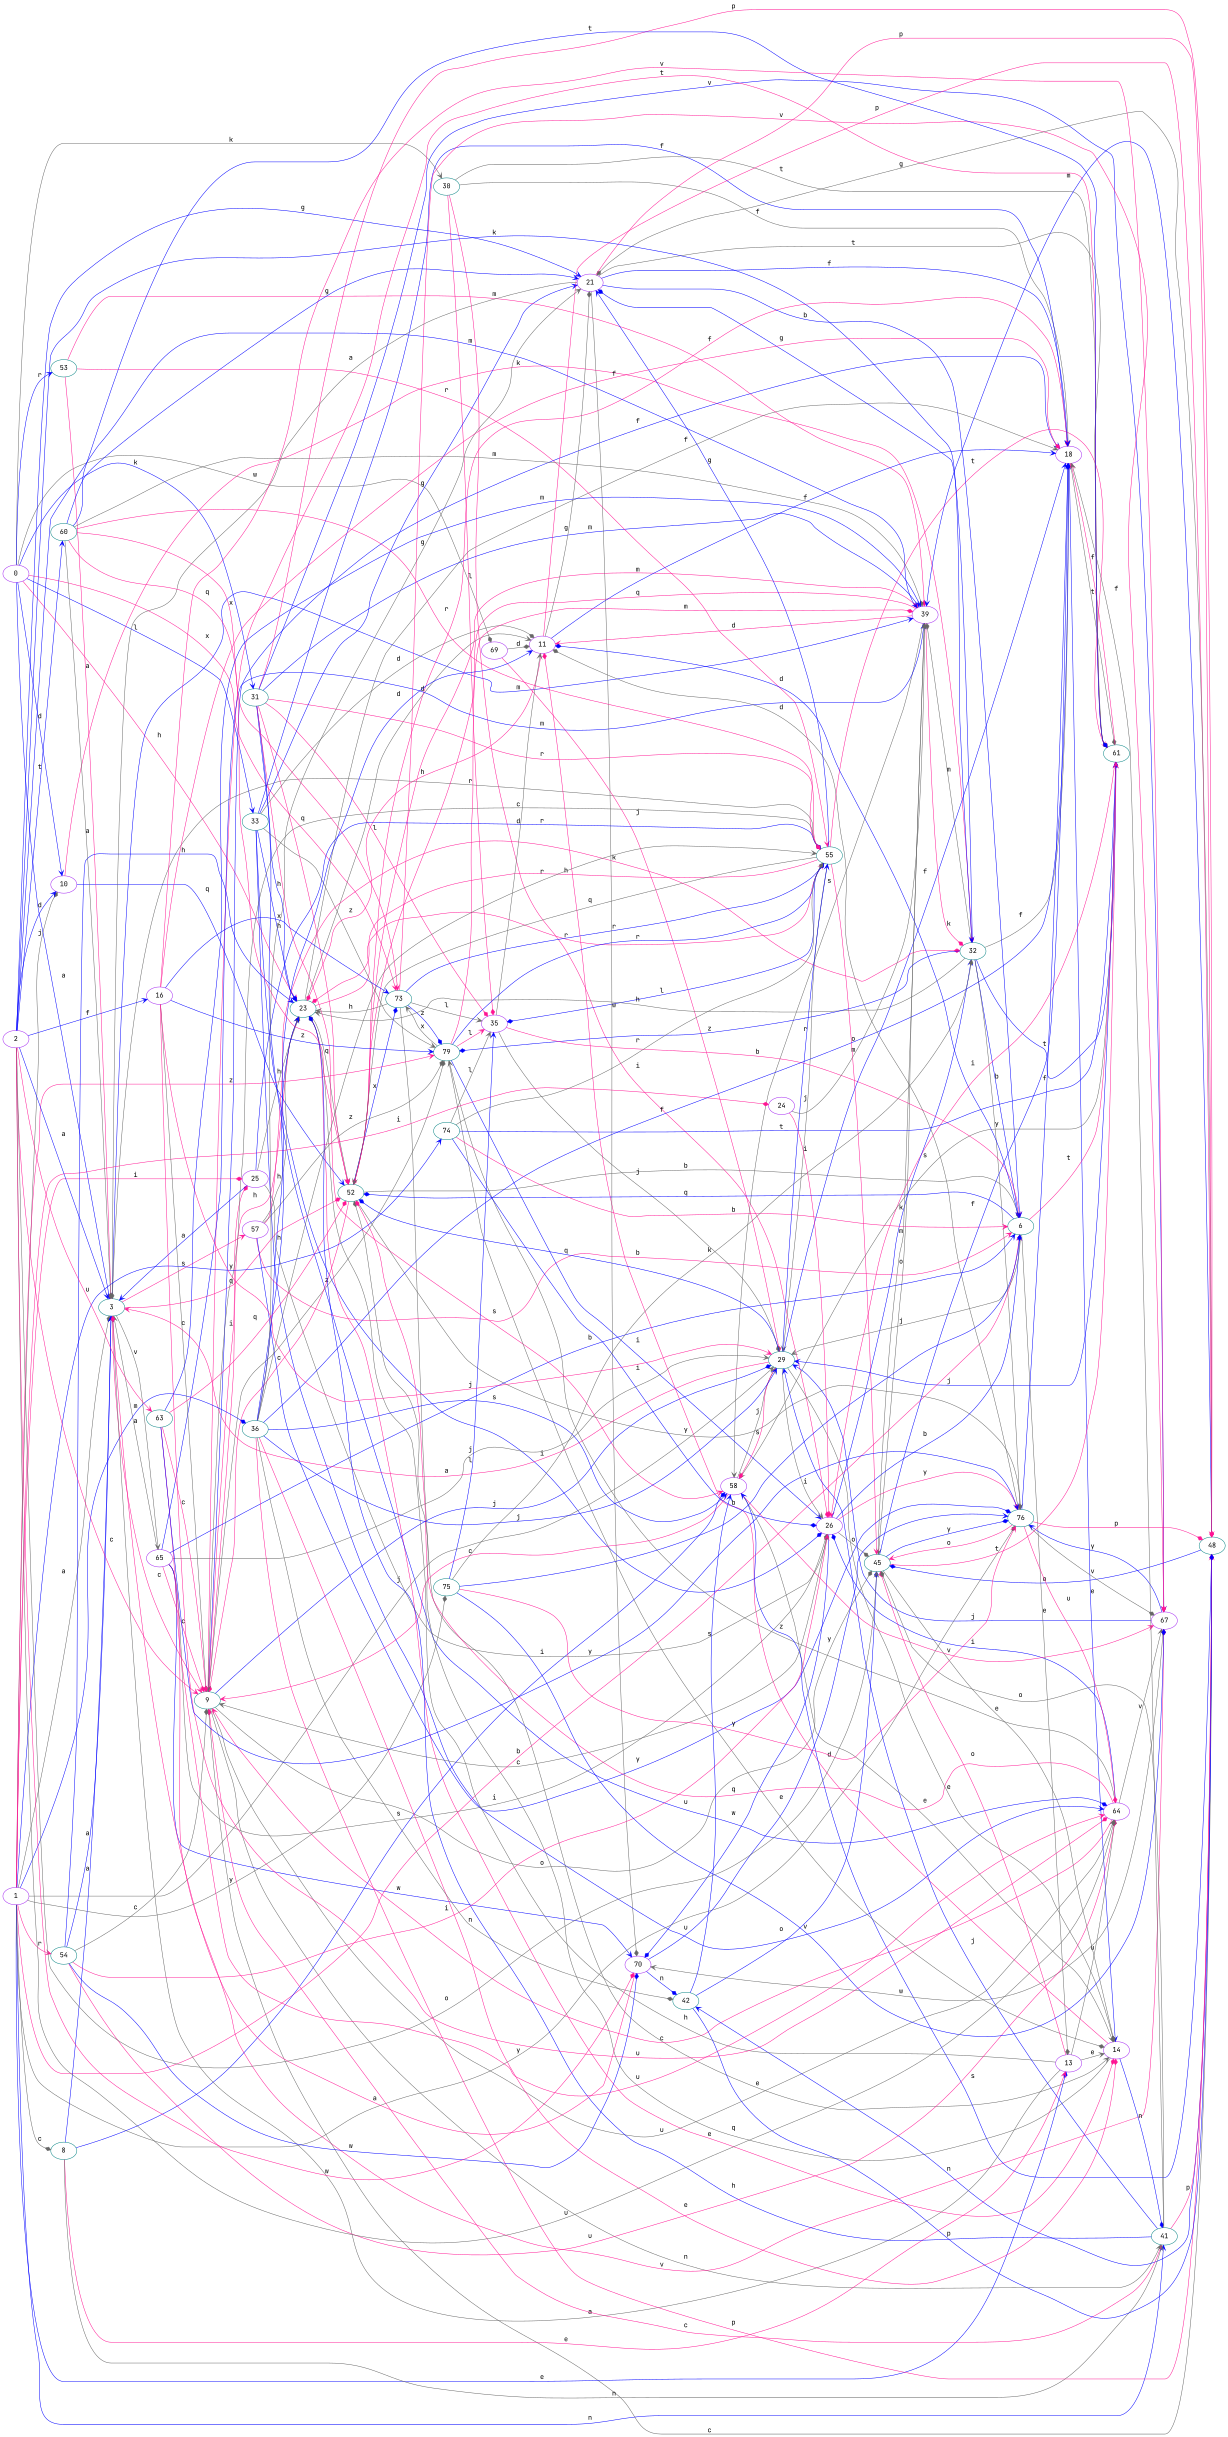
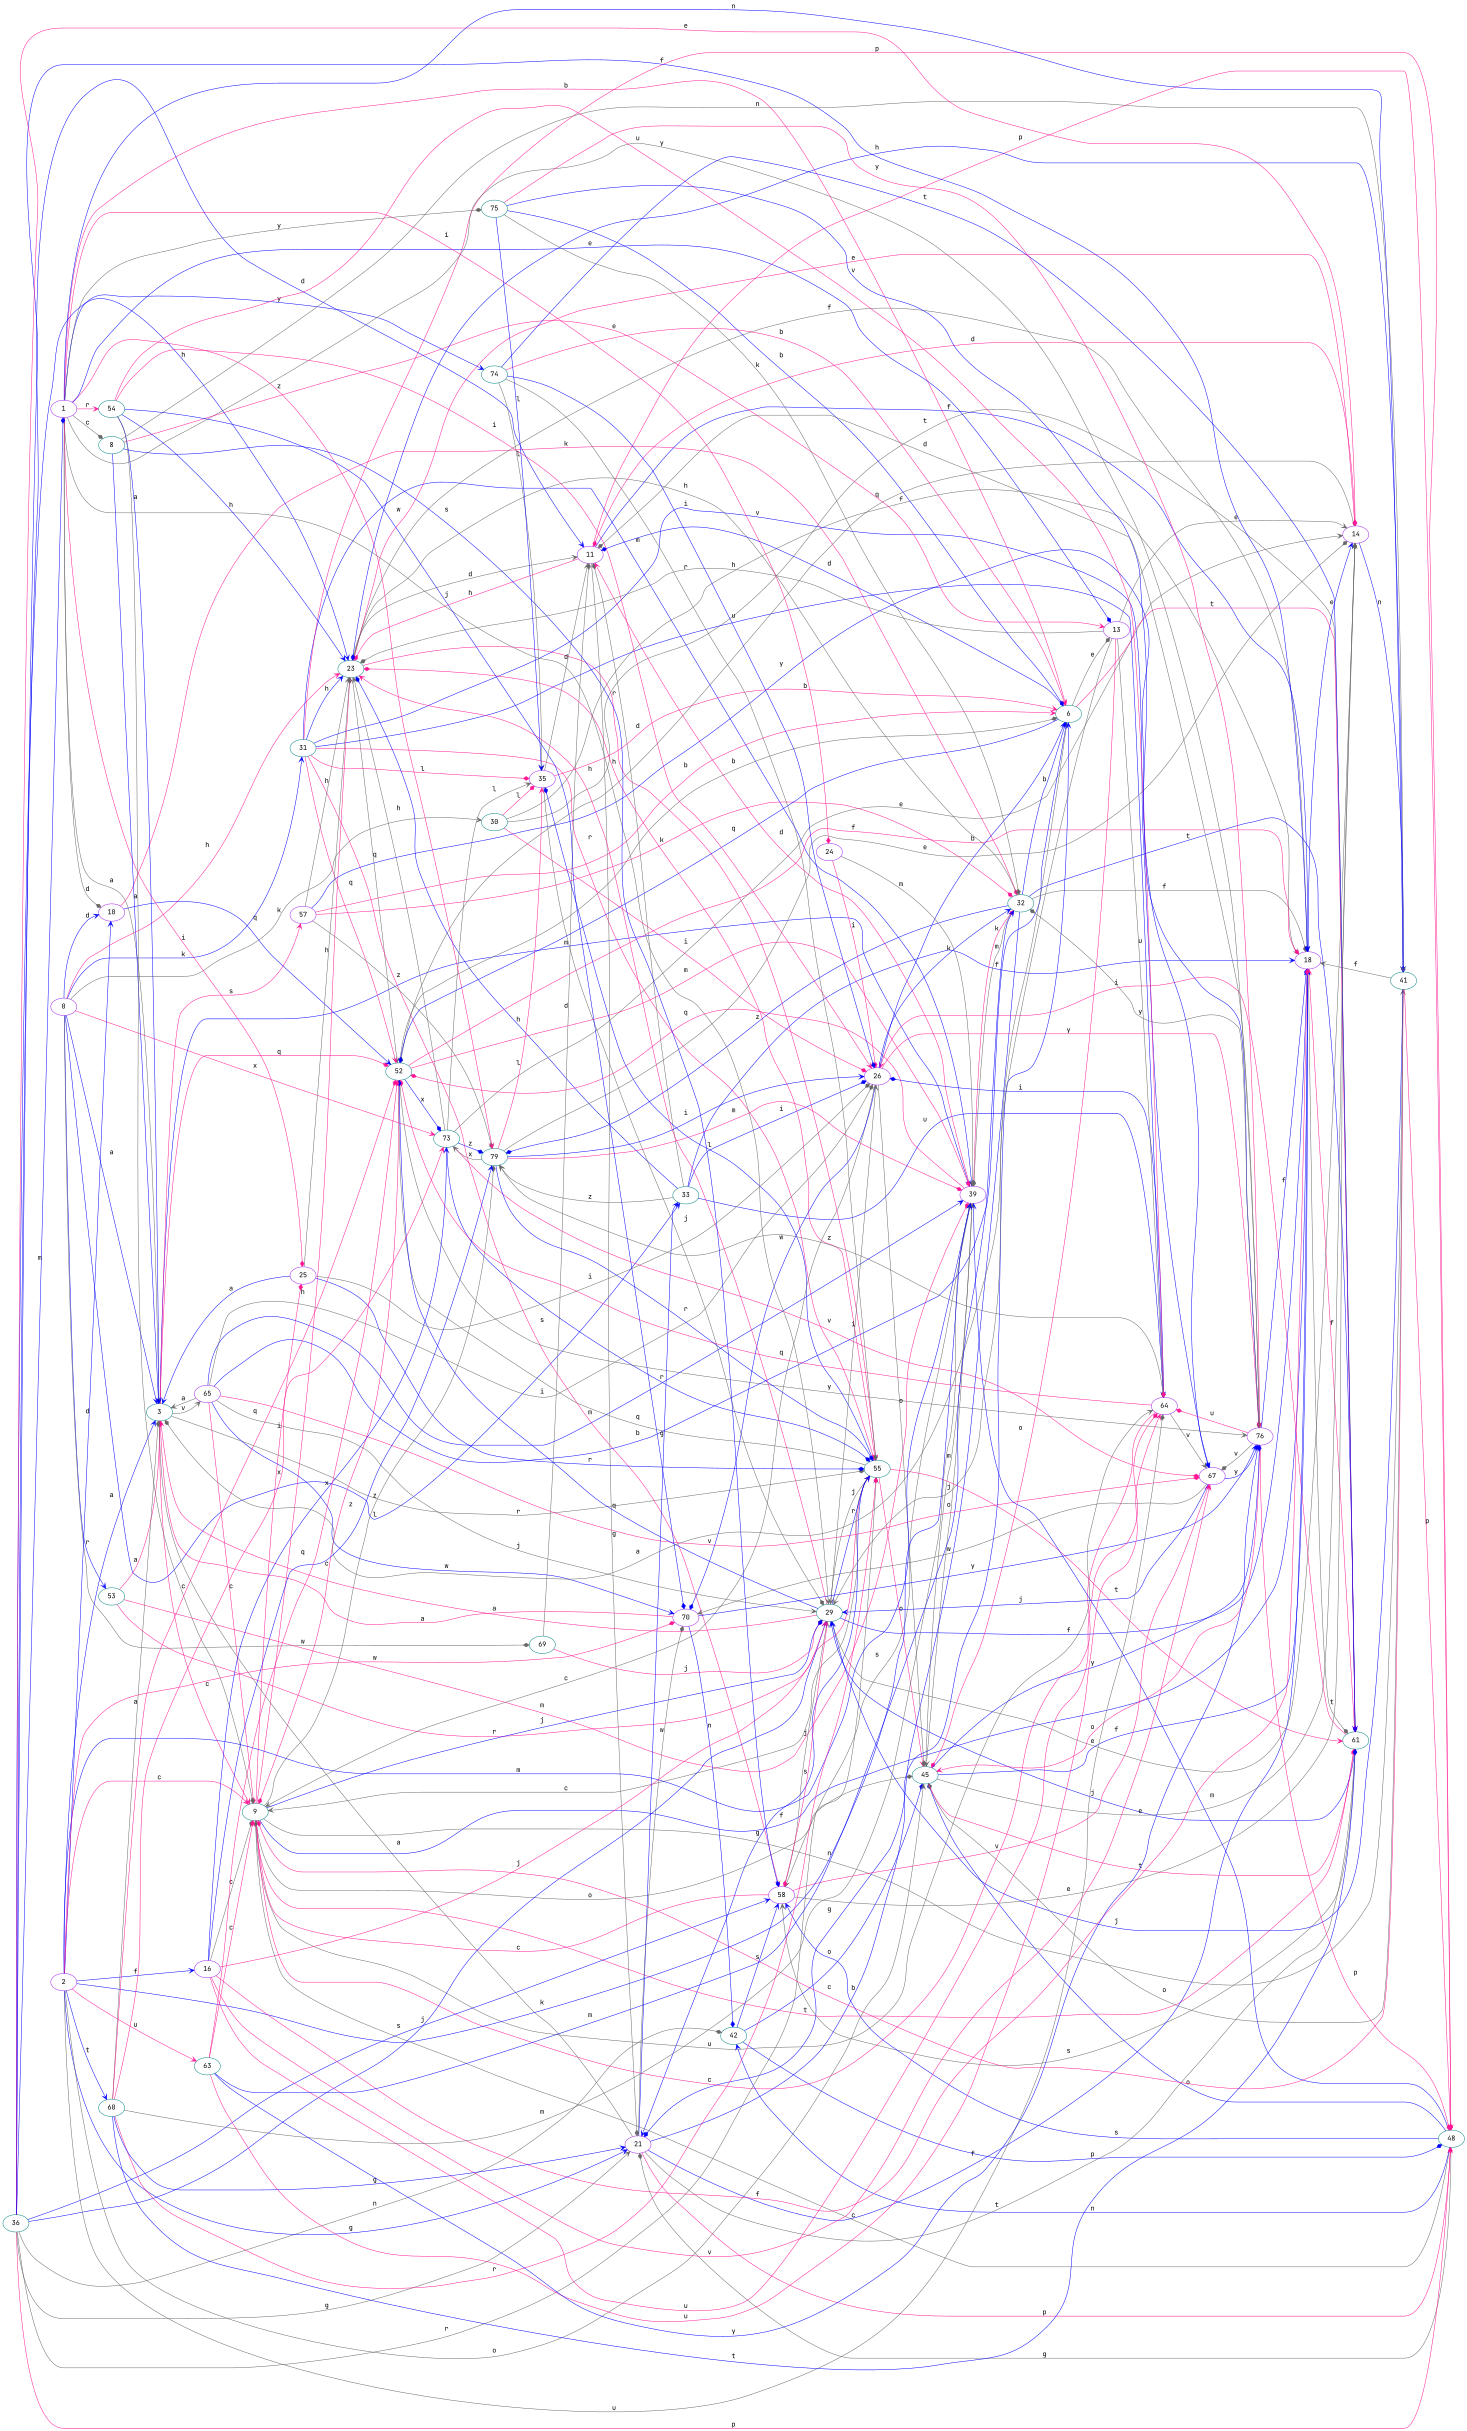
edge "33" -> "21": reversed
node "69": color purple -> teal
edge "1" -> "10": label "j" -> "d"
edge "29" -> "23": added, label "h"
edge "32" -> "76": reversed
node "76": color teal -> purple
edge "1" -> "36": reversed
